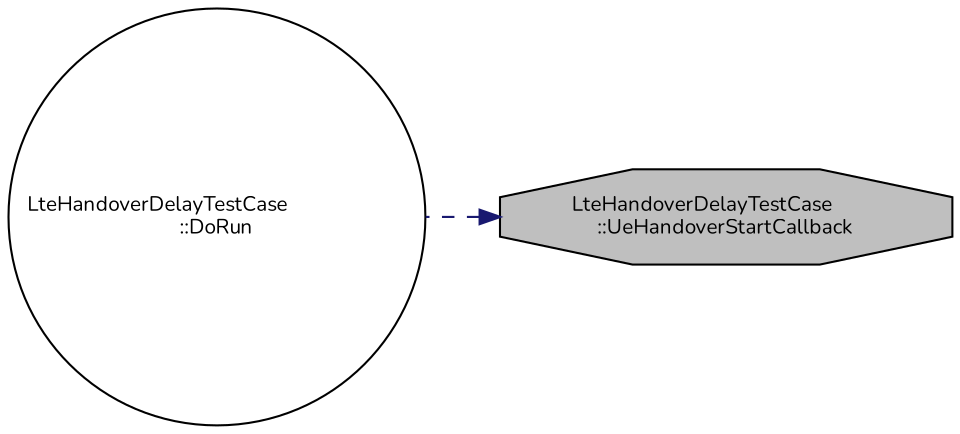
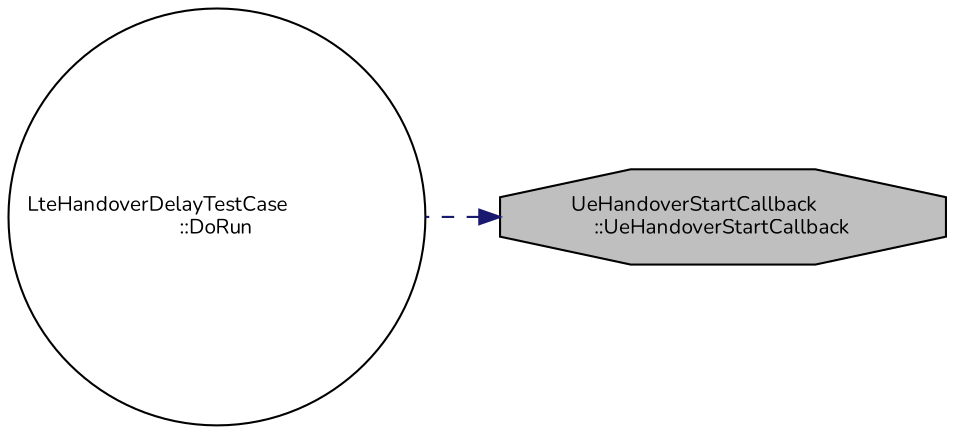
node "LteHandoverDelayTestCase ::UeHandoverStartCallback": label "LteHandoverDelayTestCase ::UeHandoverStartCallback" -> "UeHandoverStartCallback ::UeHandoverStartCallback"
